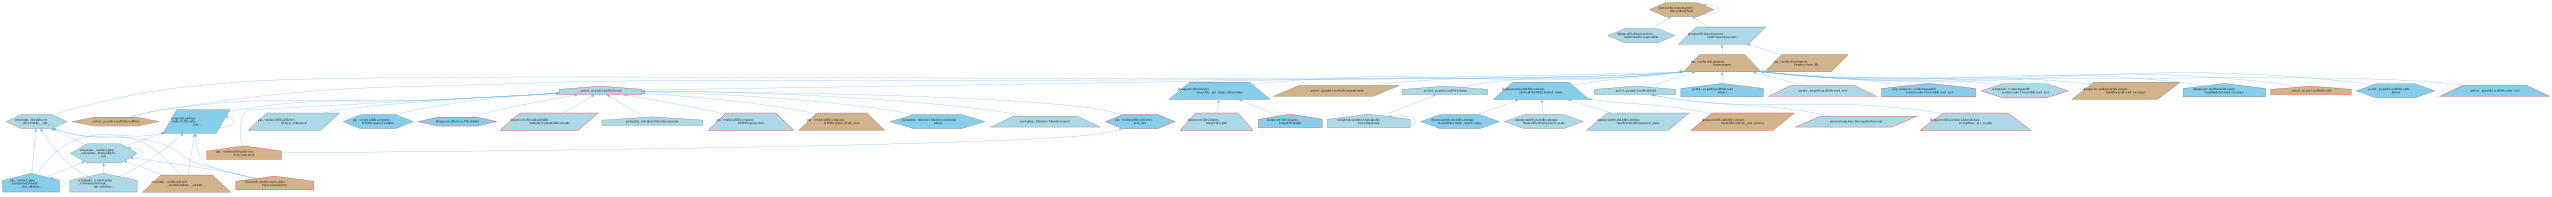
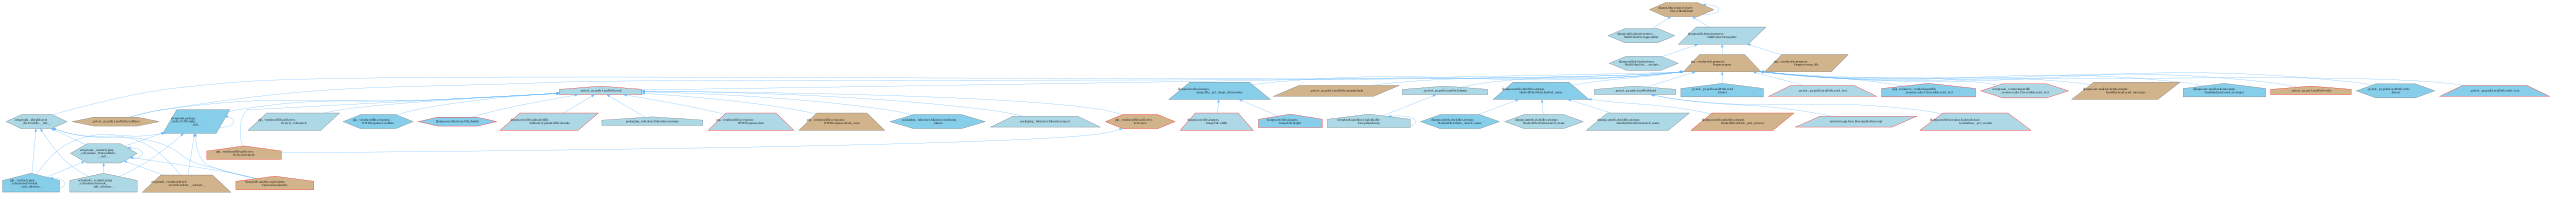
node "django.utils.datastructures. MultiValueDict.__setstate__": added
node "pip._vendor.urllib3.util.retry. Retry.new": fillcolor skyblue -> tan
